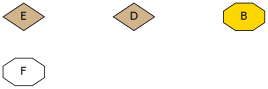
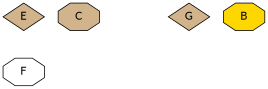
node "C": added
node "D": removed
node "G": added
